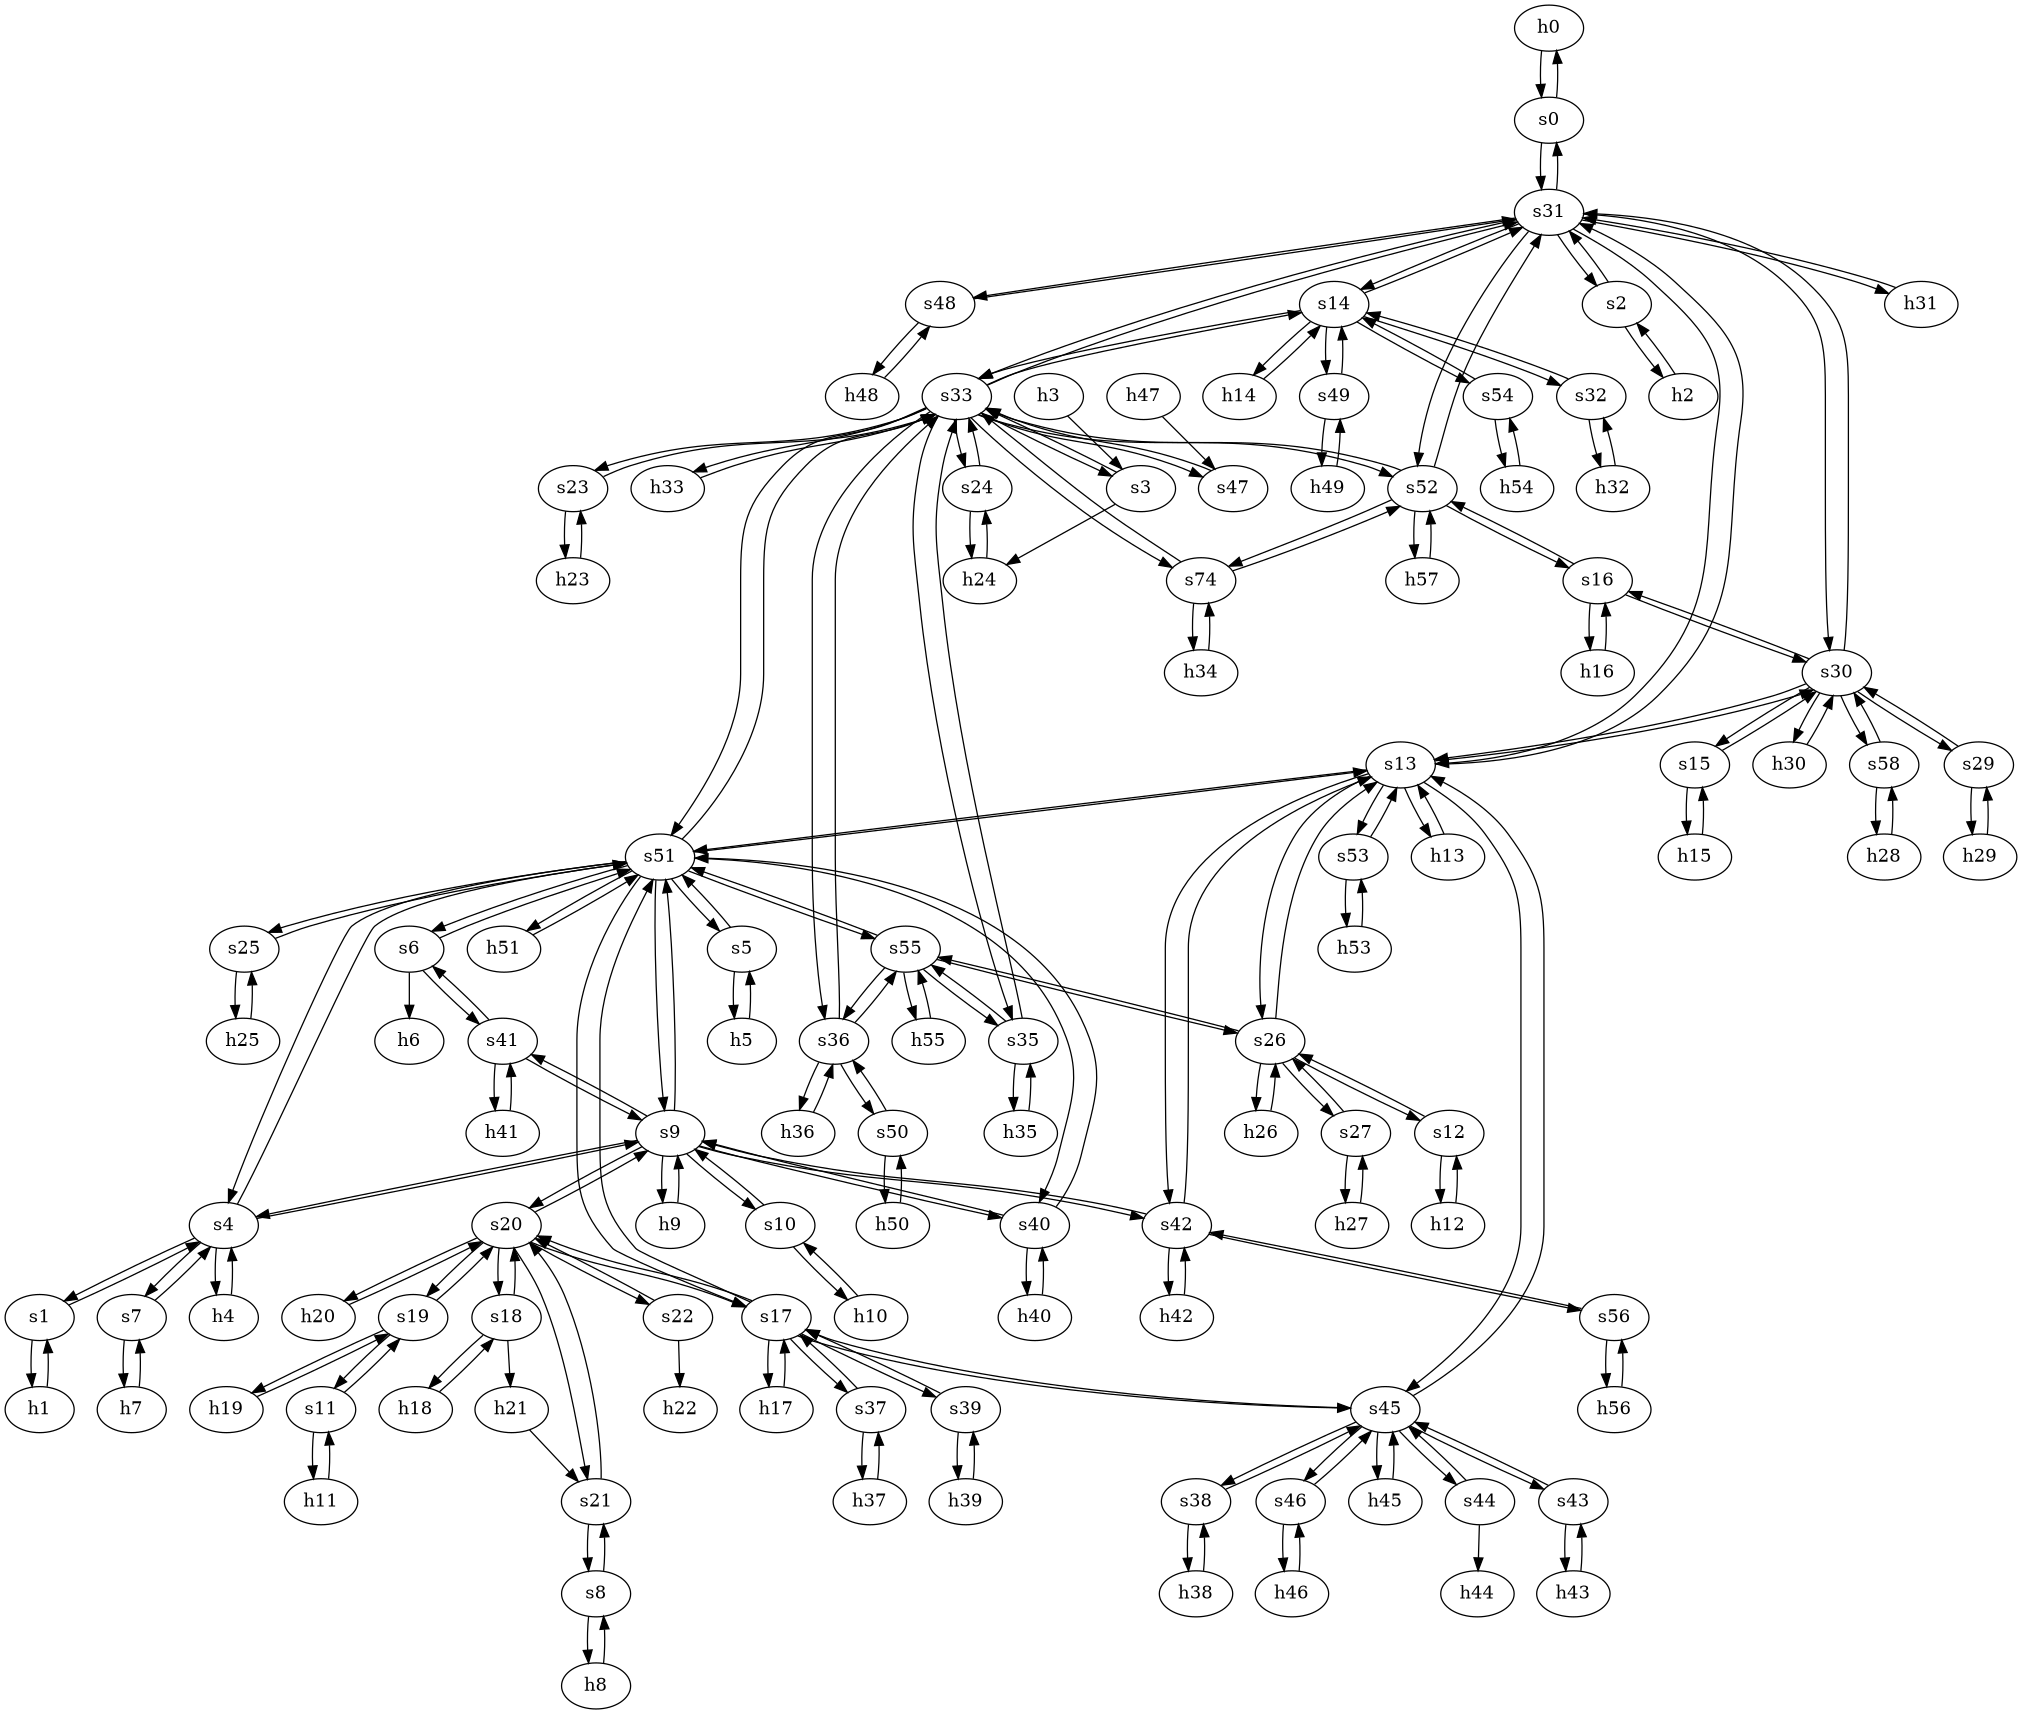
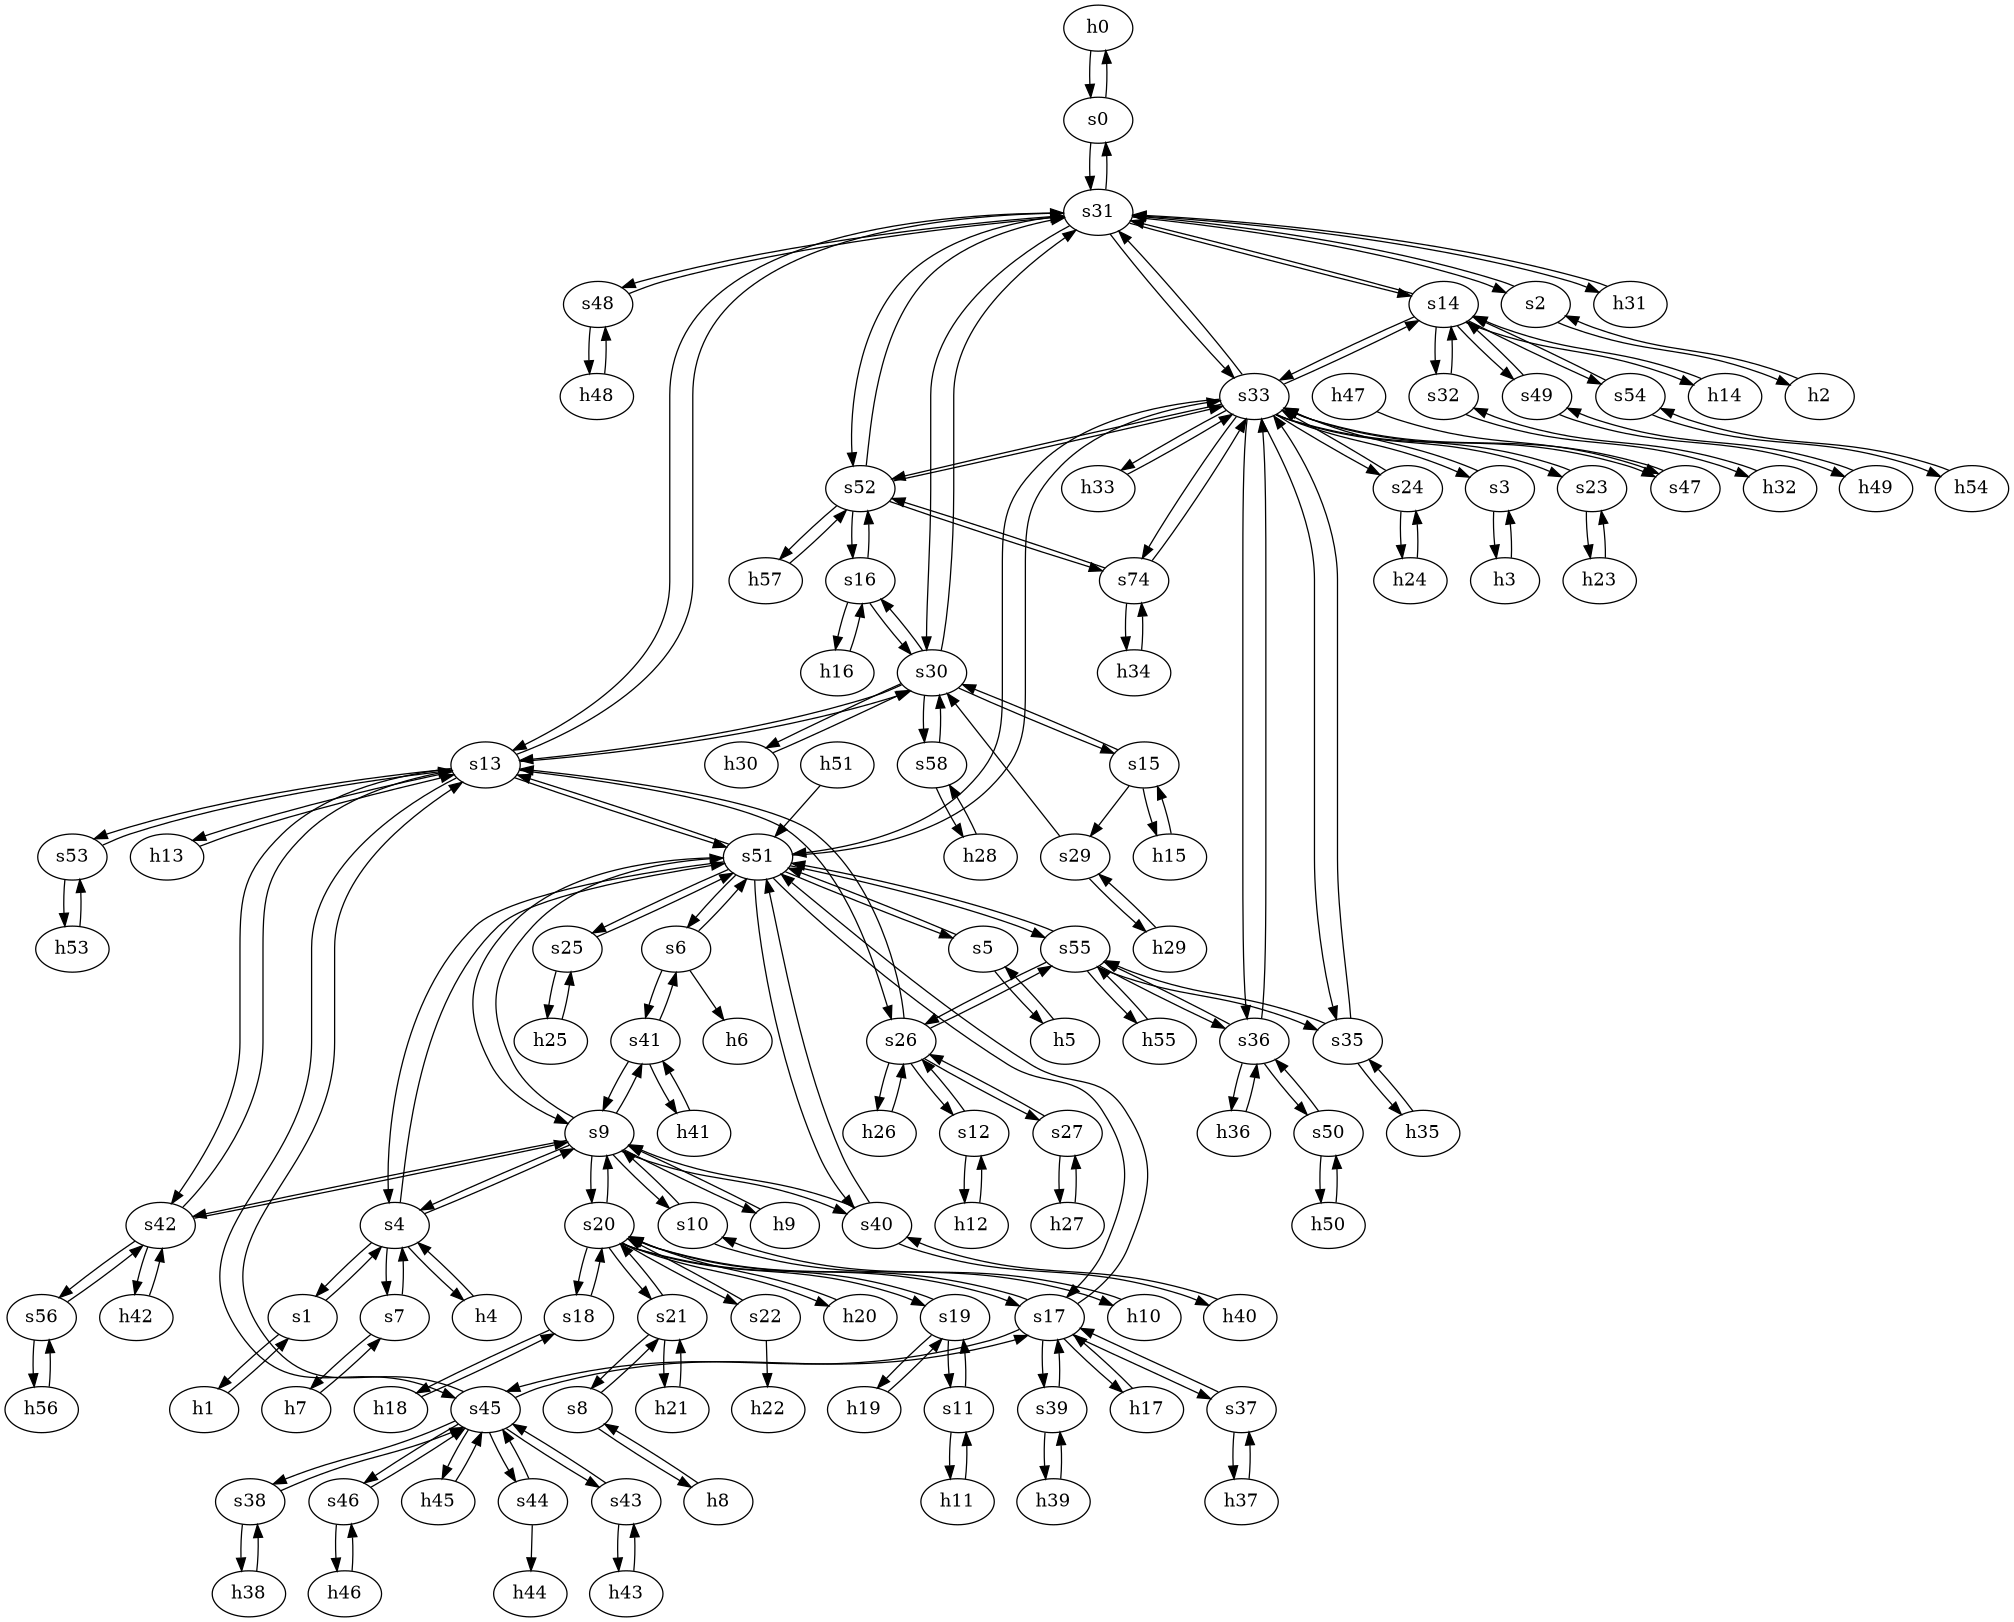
edge "s3" -> "h24": now "s3" -> "h3"
edge "s30" -> "s29": now "s15" -> "s29"
edge "s51" -> "h51": removed
edge "s18" -> "h21": now "s21" -> "h21"
